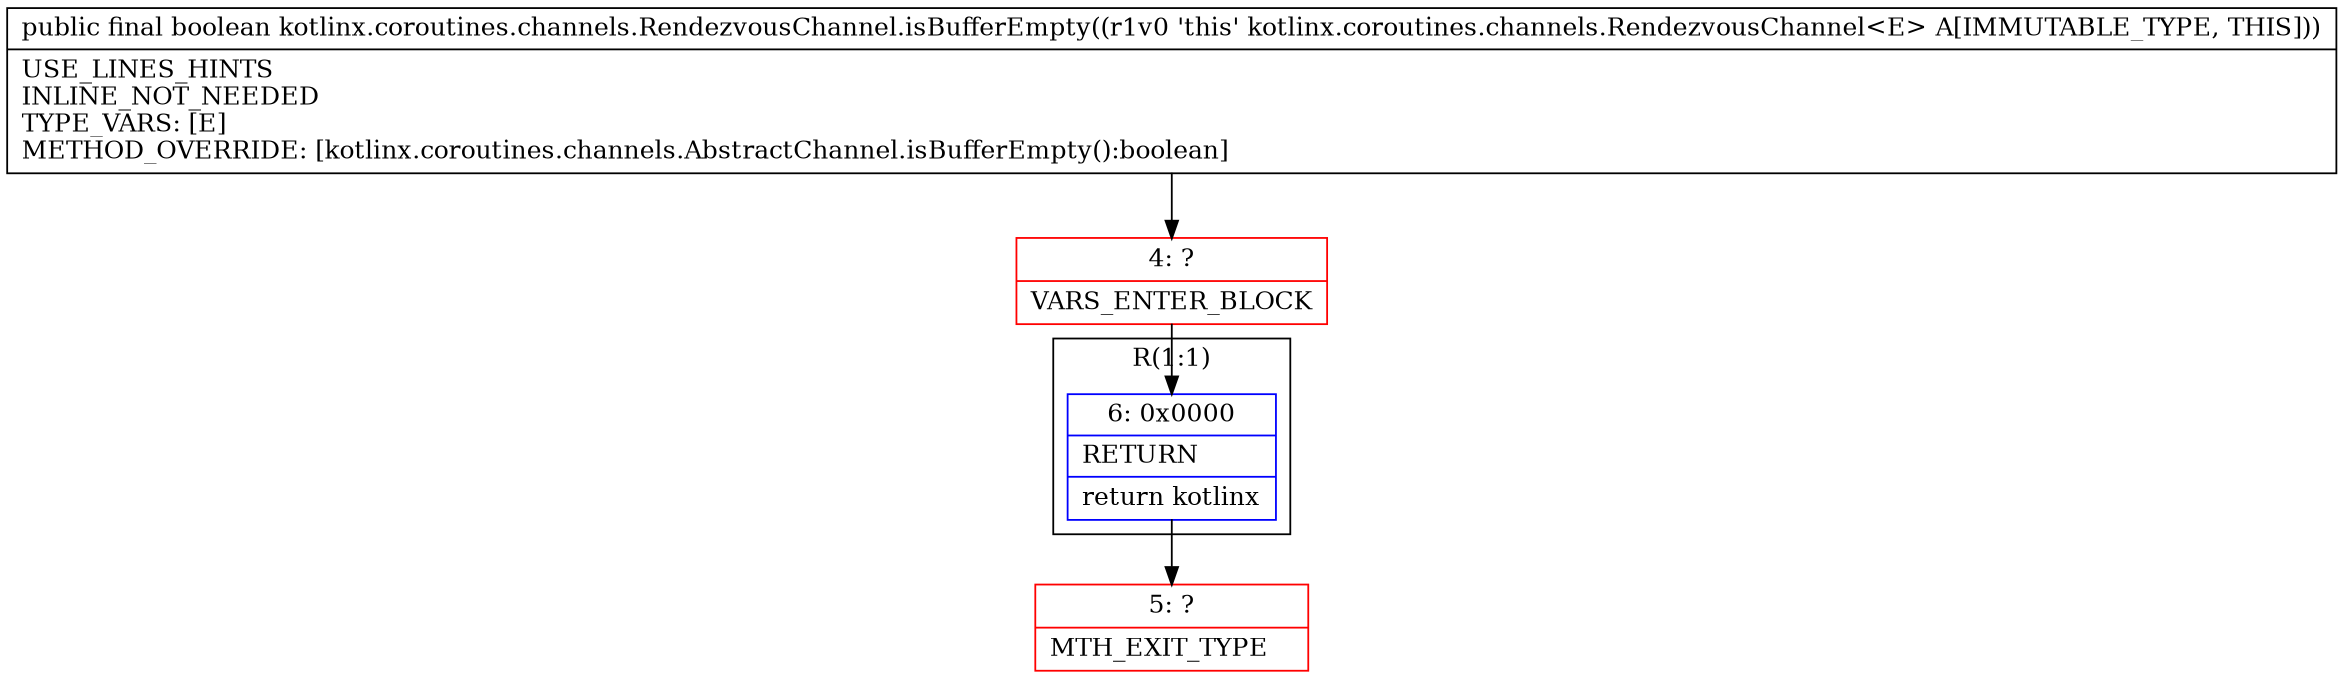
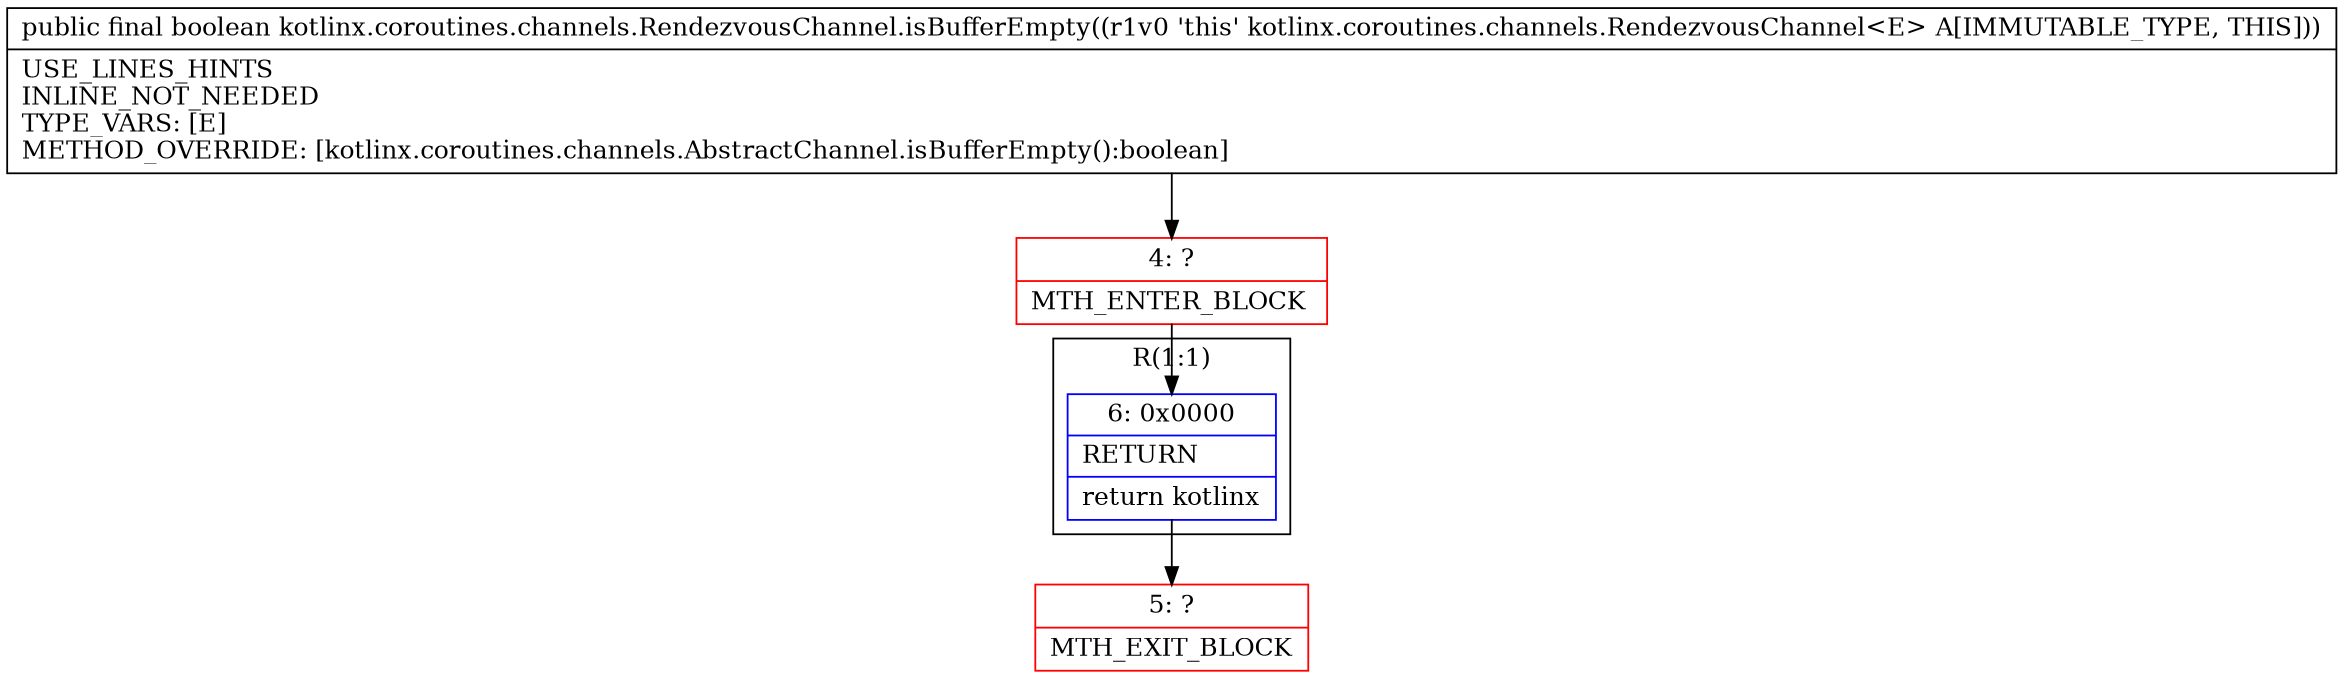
node "4: ?": text "VARS_ENTER_BLOCK" -> "MTH_ENTER_BLOCK"
node "5: ?": text "MTH_EXIT_TYPE" -> "MTH_EXIT_BLOCK"
